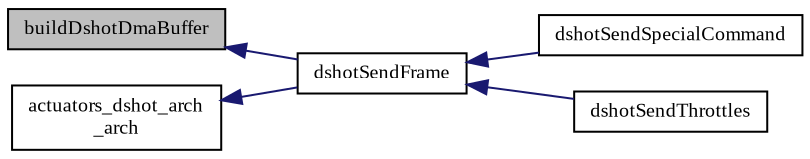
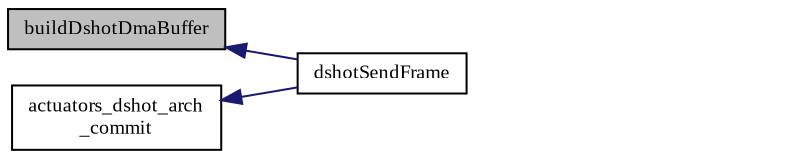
node "dshotSendSpecialCommand": removed
node "dshotSendThrottles": removed
node "actuators_dshot_arch _arch": label "actuators_dshot_arch _arch" -> "actuators_dshot_arch _commit"
